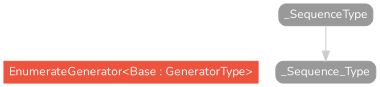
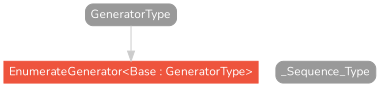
node "GeneratorType": added
node "_SequenceType": removed
